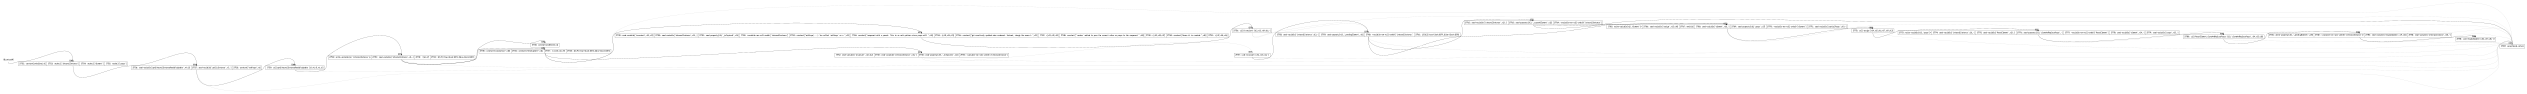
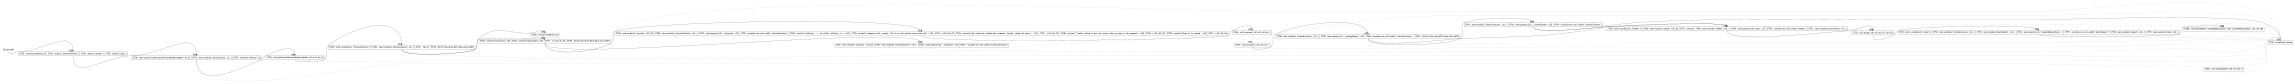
node "27781: write-property[v21,'_pendingElement',v20]": removed
